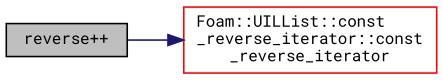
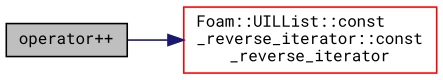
node "reverse++": label "reverse++" -> "operator++"
